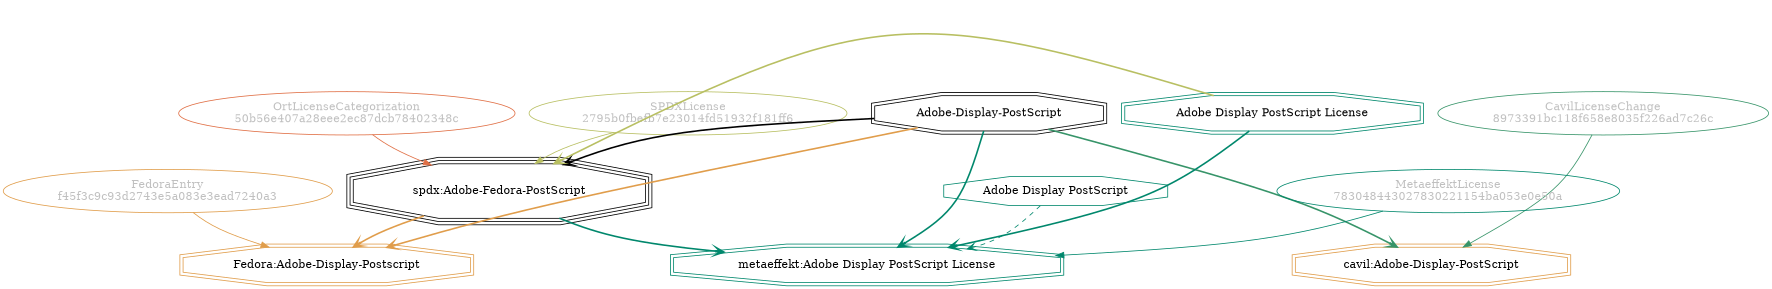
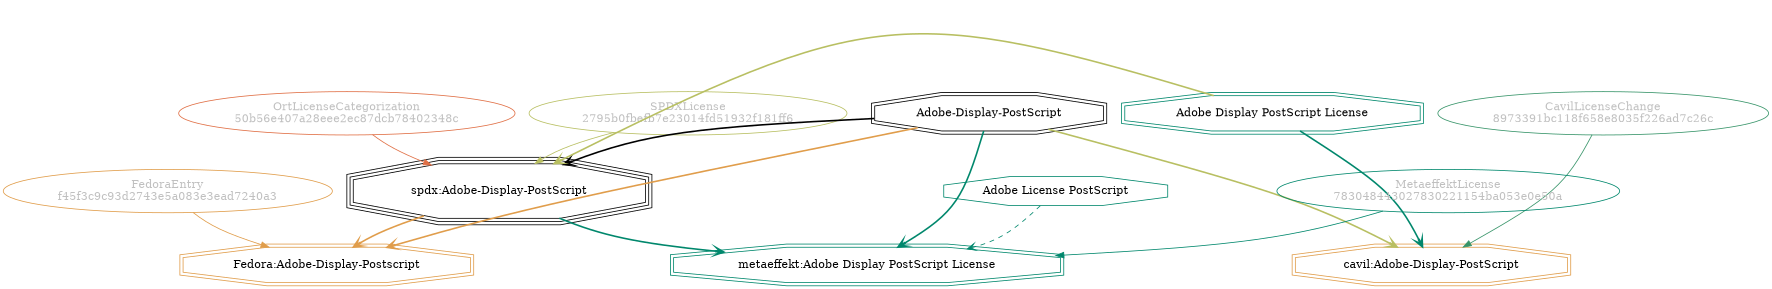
edge "Adobe-Display-PostScript" -> "cavil:Adobe-Display-PostScript": color #379469 -> #b8bf62
node "spdx:Adobe-Fedora-PostScript": label "spdx:Adobe-Fedora-PostScript" -> "spdx:Adobe-Display-PostScript"
node "Adobe Display PostScript": label "Adobe Display PostScript" -> "Adobe License PostScript"
edge "Adobe Display PostScript License" -> "metaeffekt:Adobe Display PostScript License": now "Adobe Display PostScript License" -> "cavil:Adobe-Display-PostScript"
